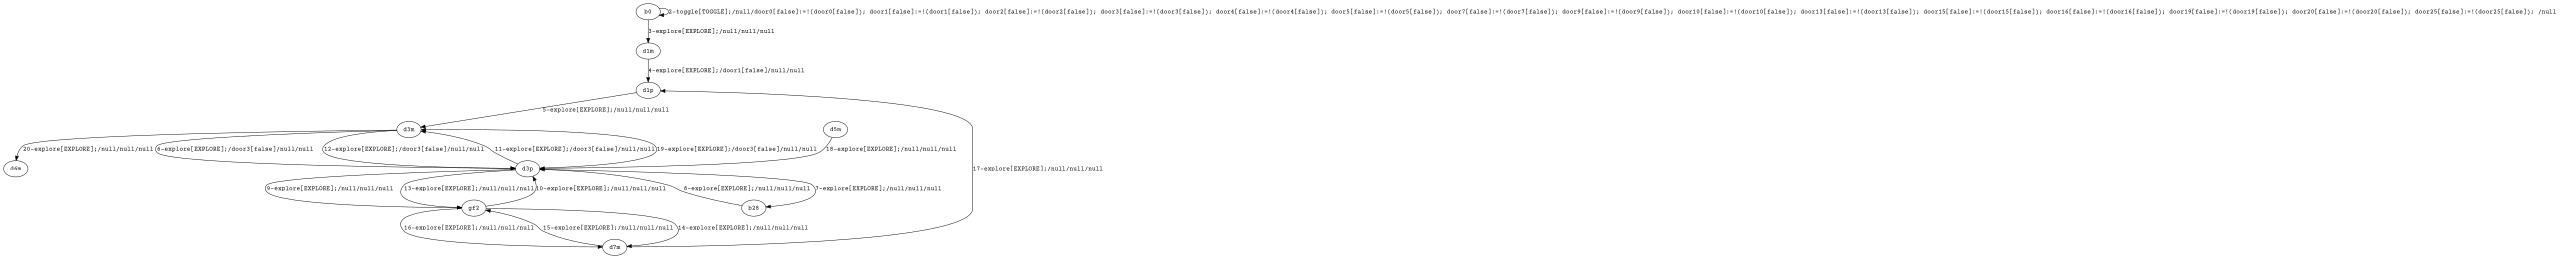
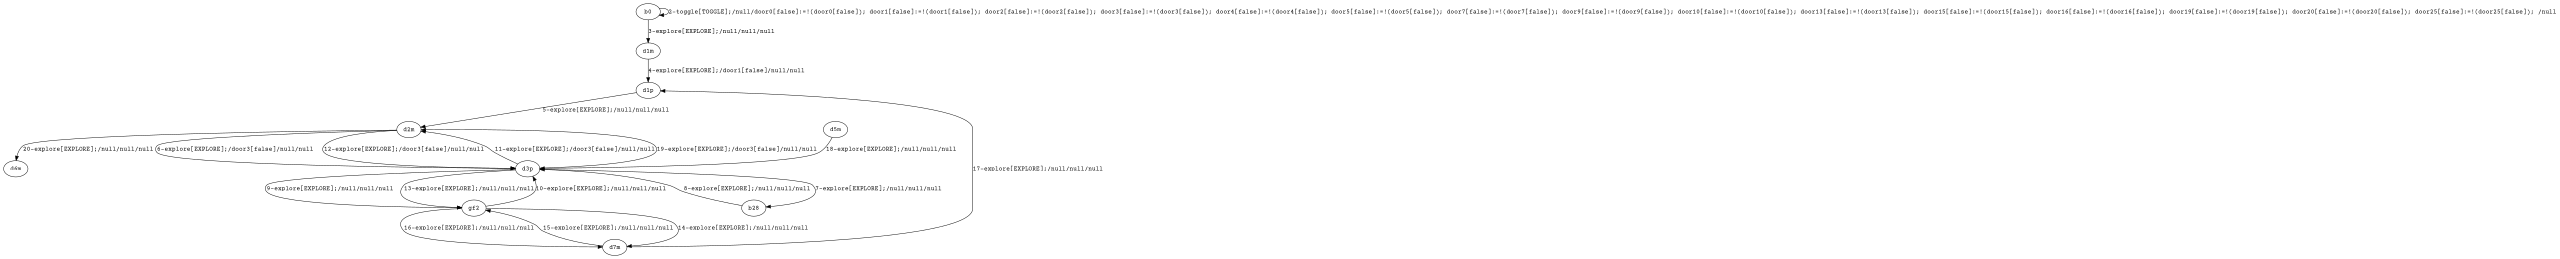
node "d3m": label "d3m" -> "d2m"
